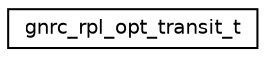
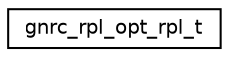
node "gnrc_rpl_opt_transit_t": label "gnrc_rpl_opt_transit_t" -> "gnrc_rpl_opt_rpl_t"
